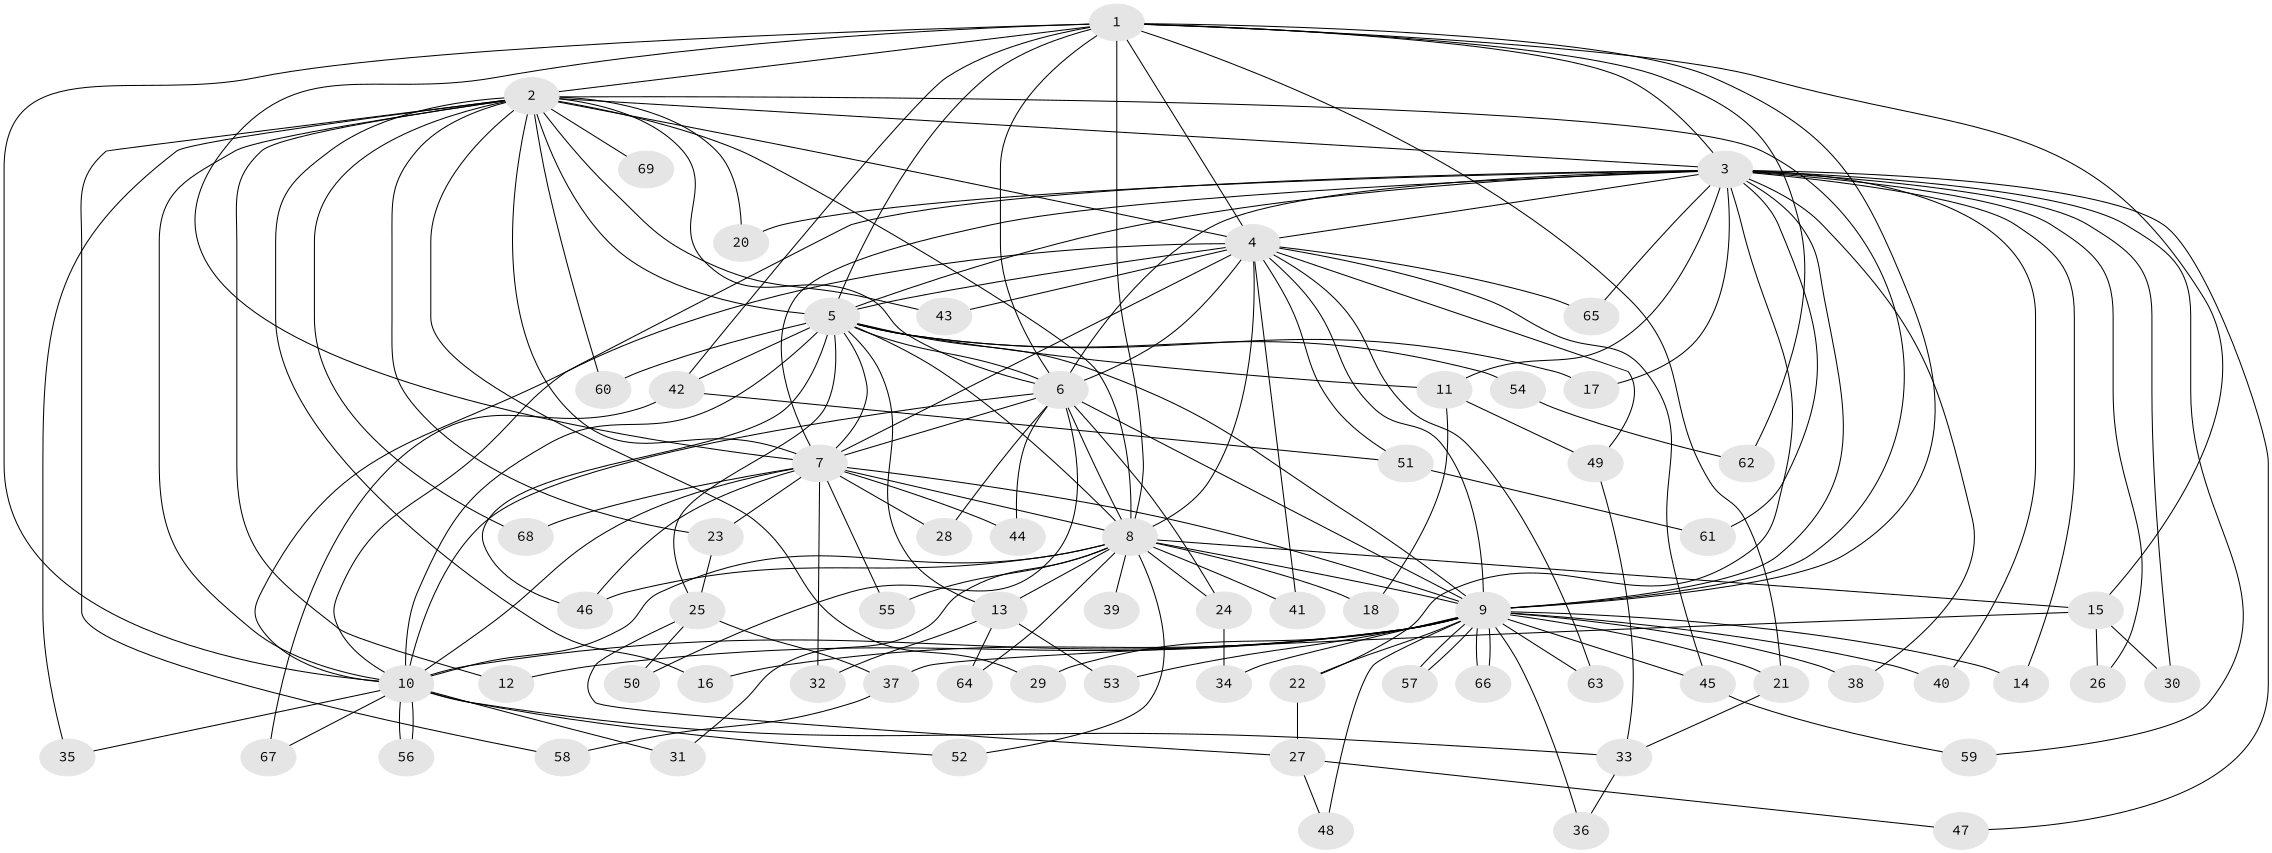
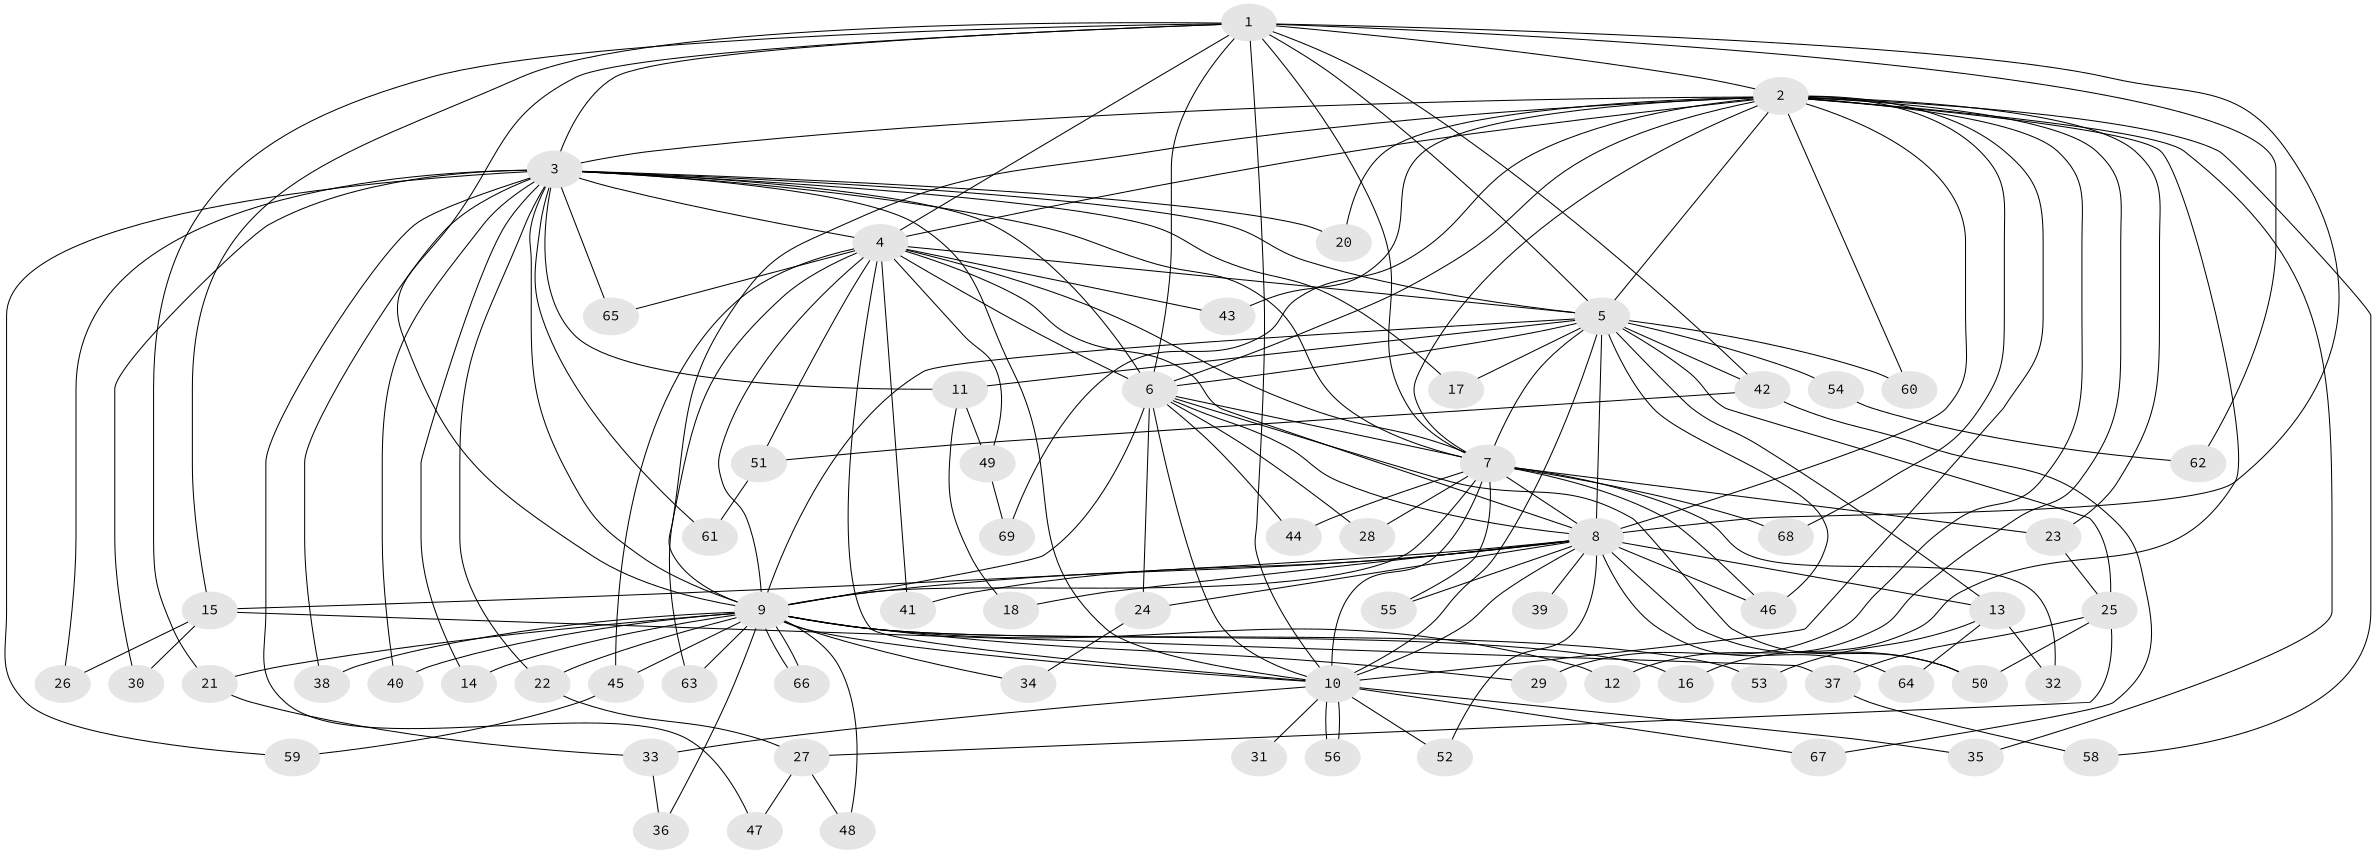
edge "49" -- "33": now "49" -- "69"
edge "8" -- "31": now "8" -- "50"
node "57": removed
